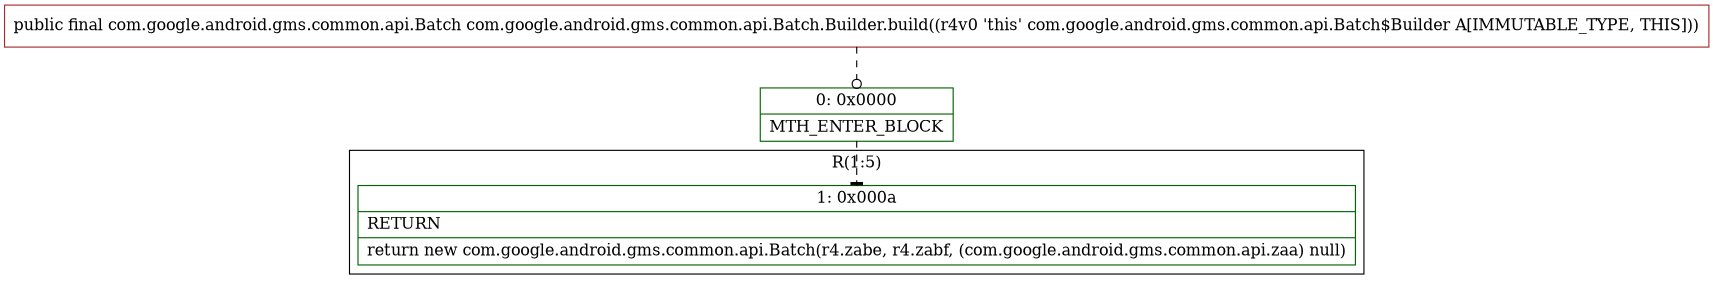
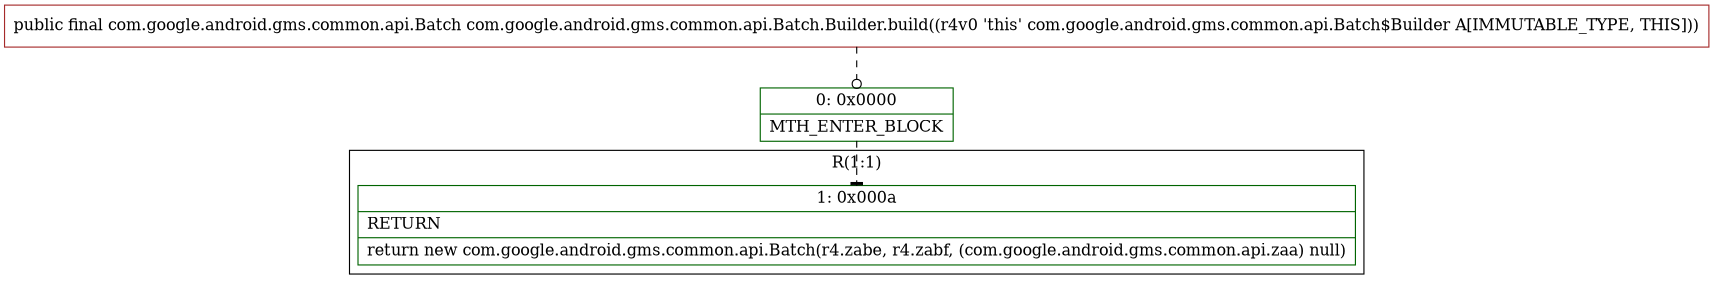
cluster "R(1:5)": label "R(1:5)" -> "R(1:1)"
